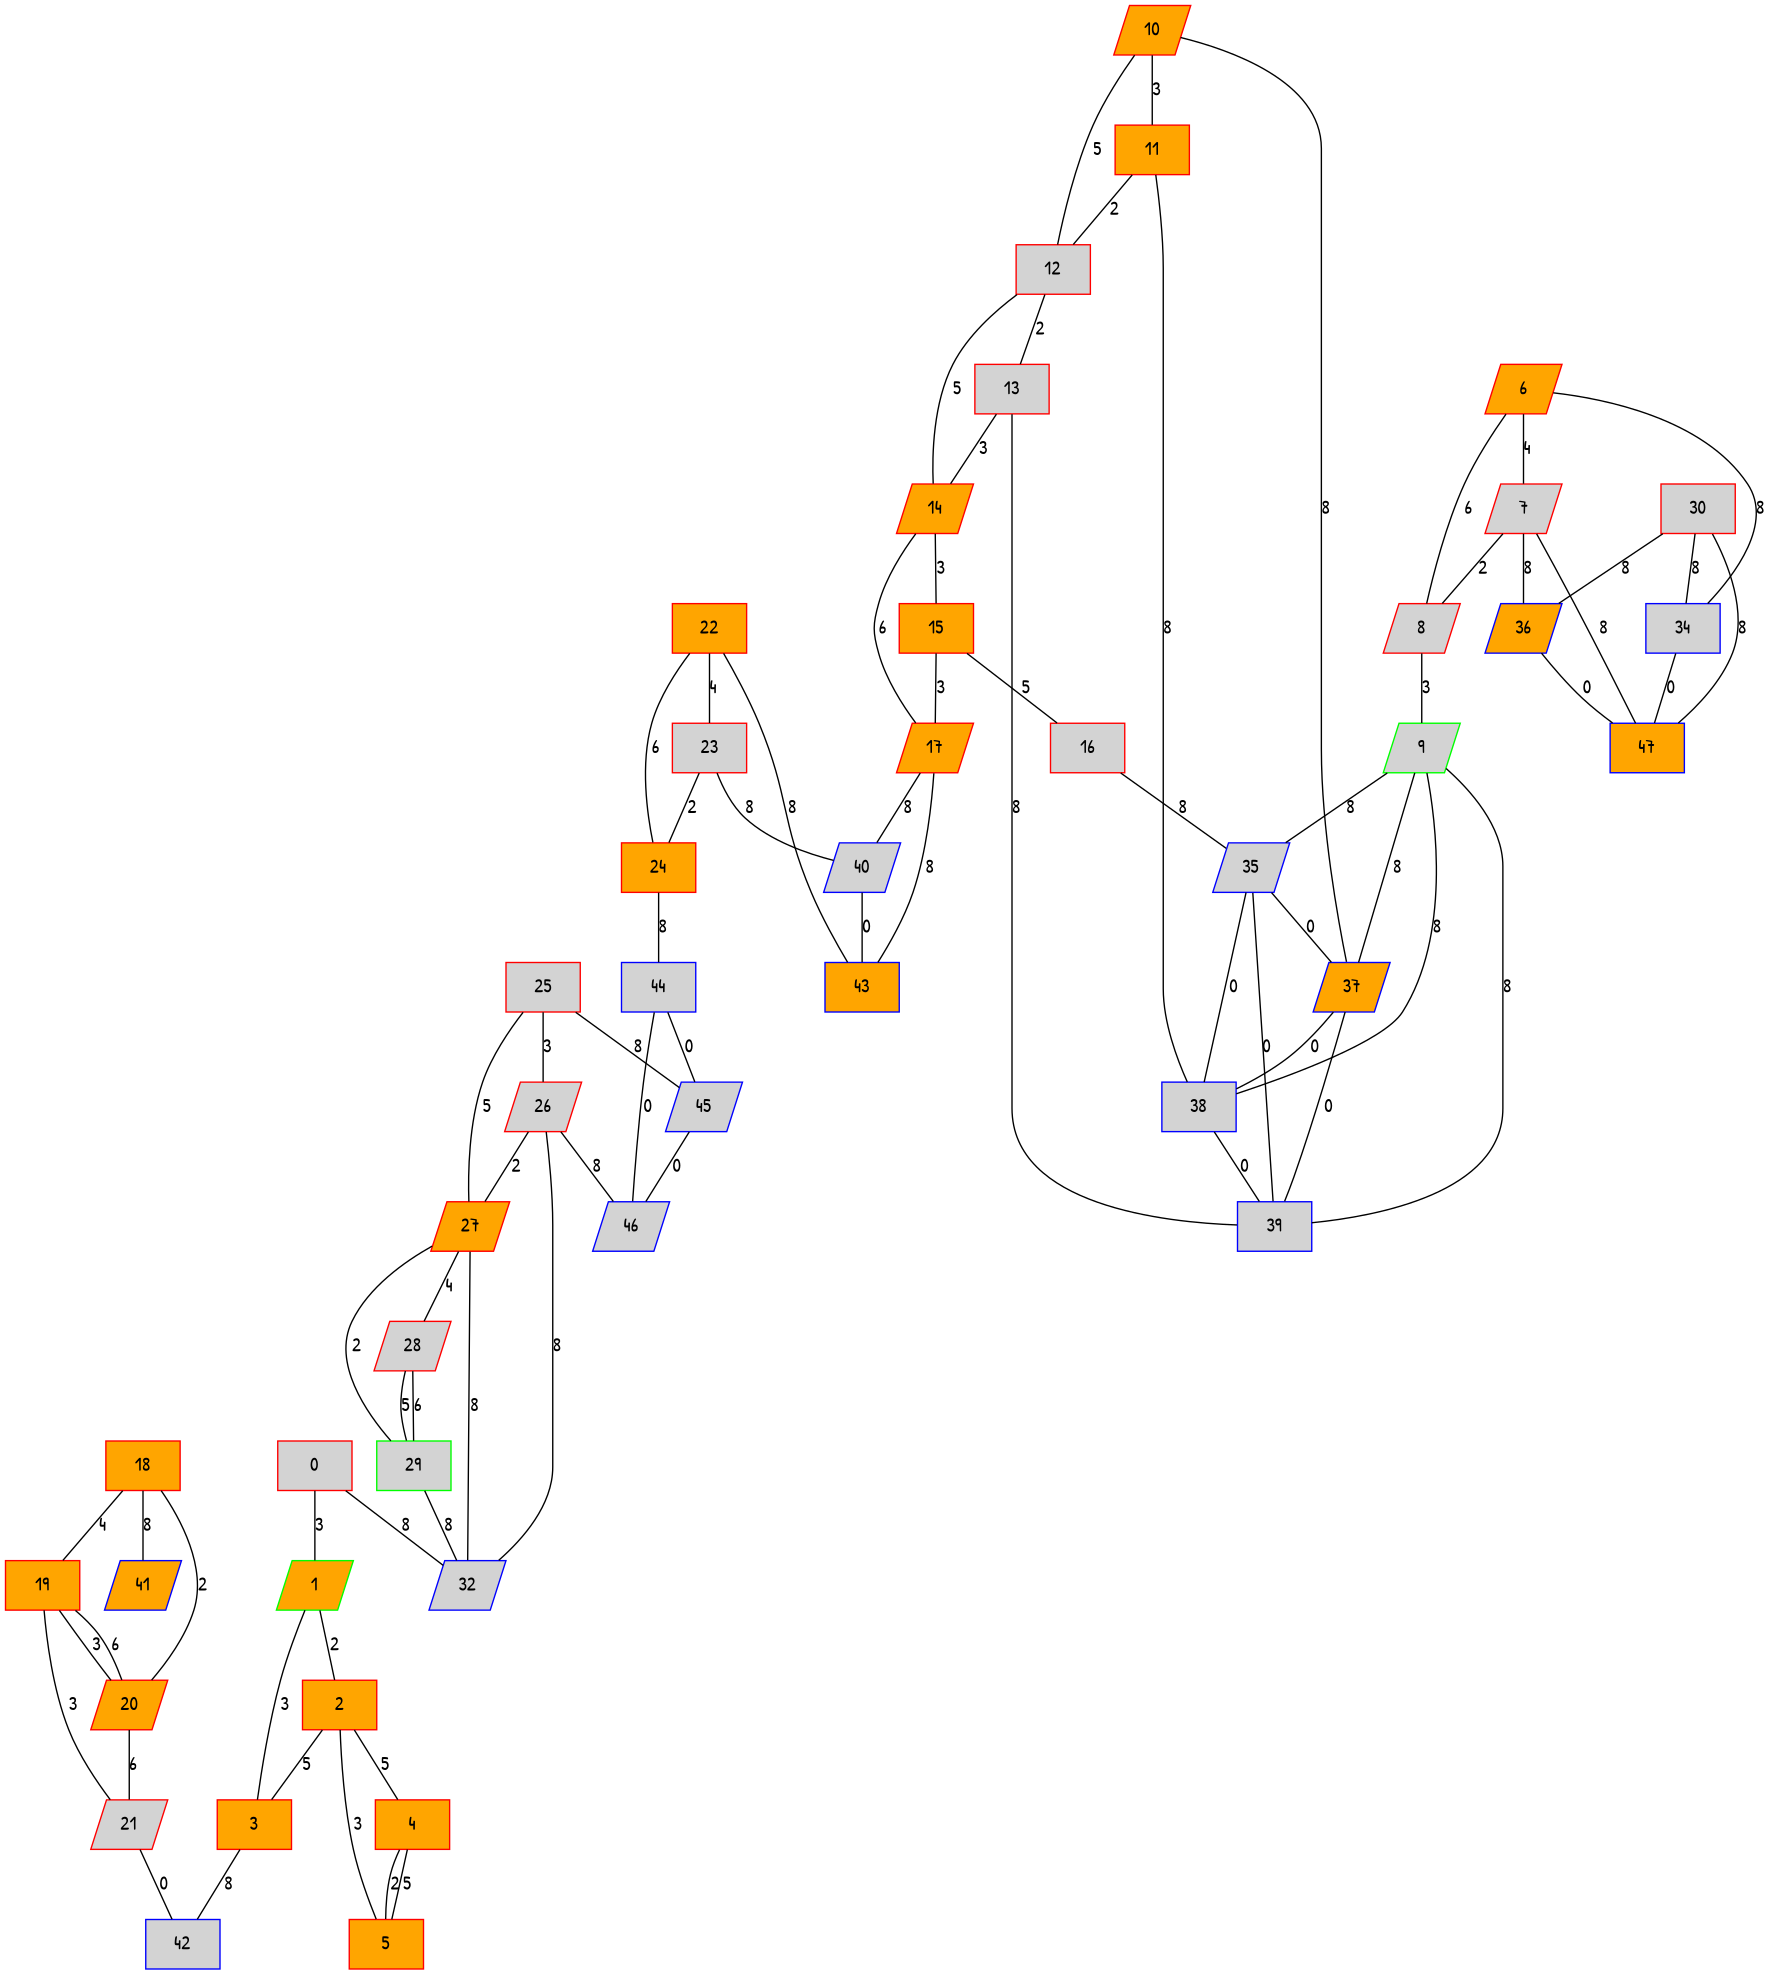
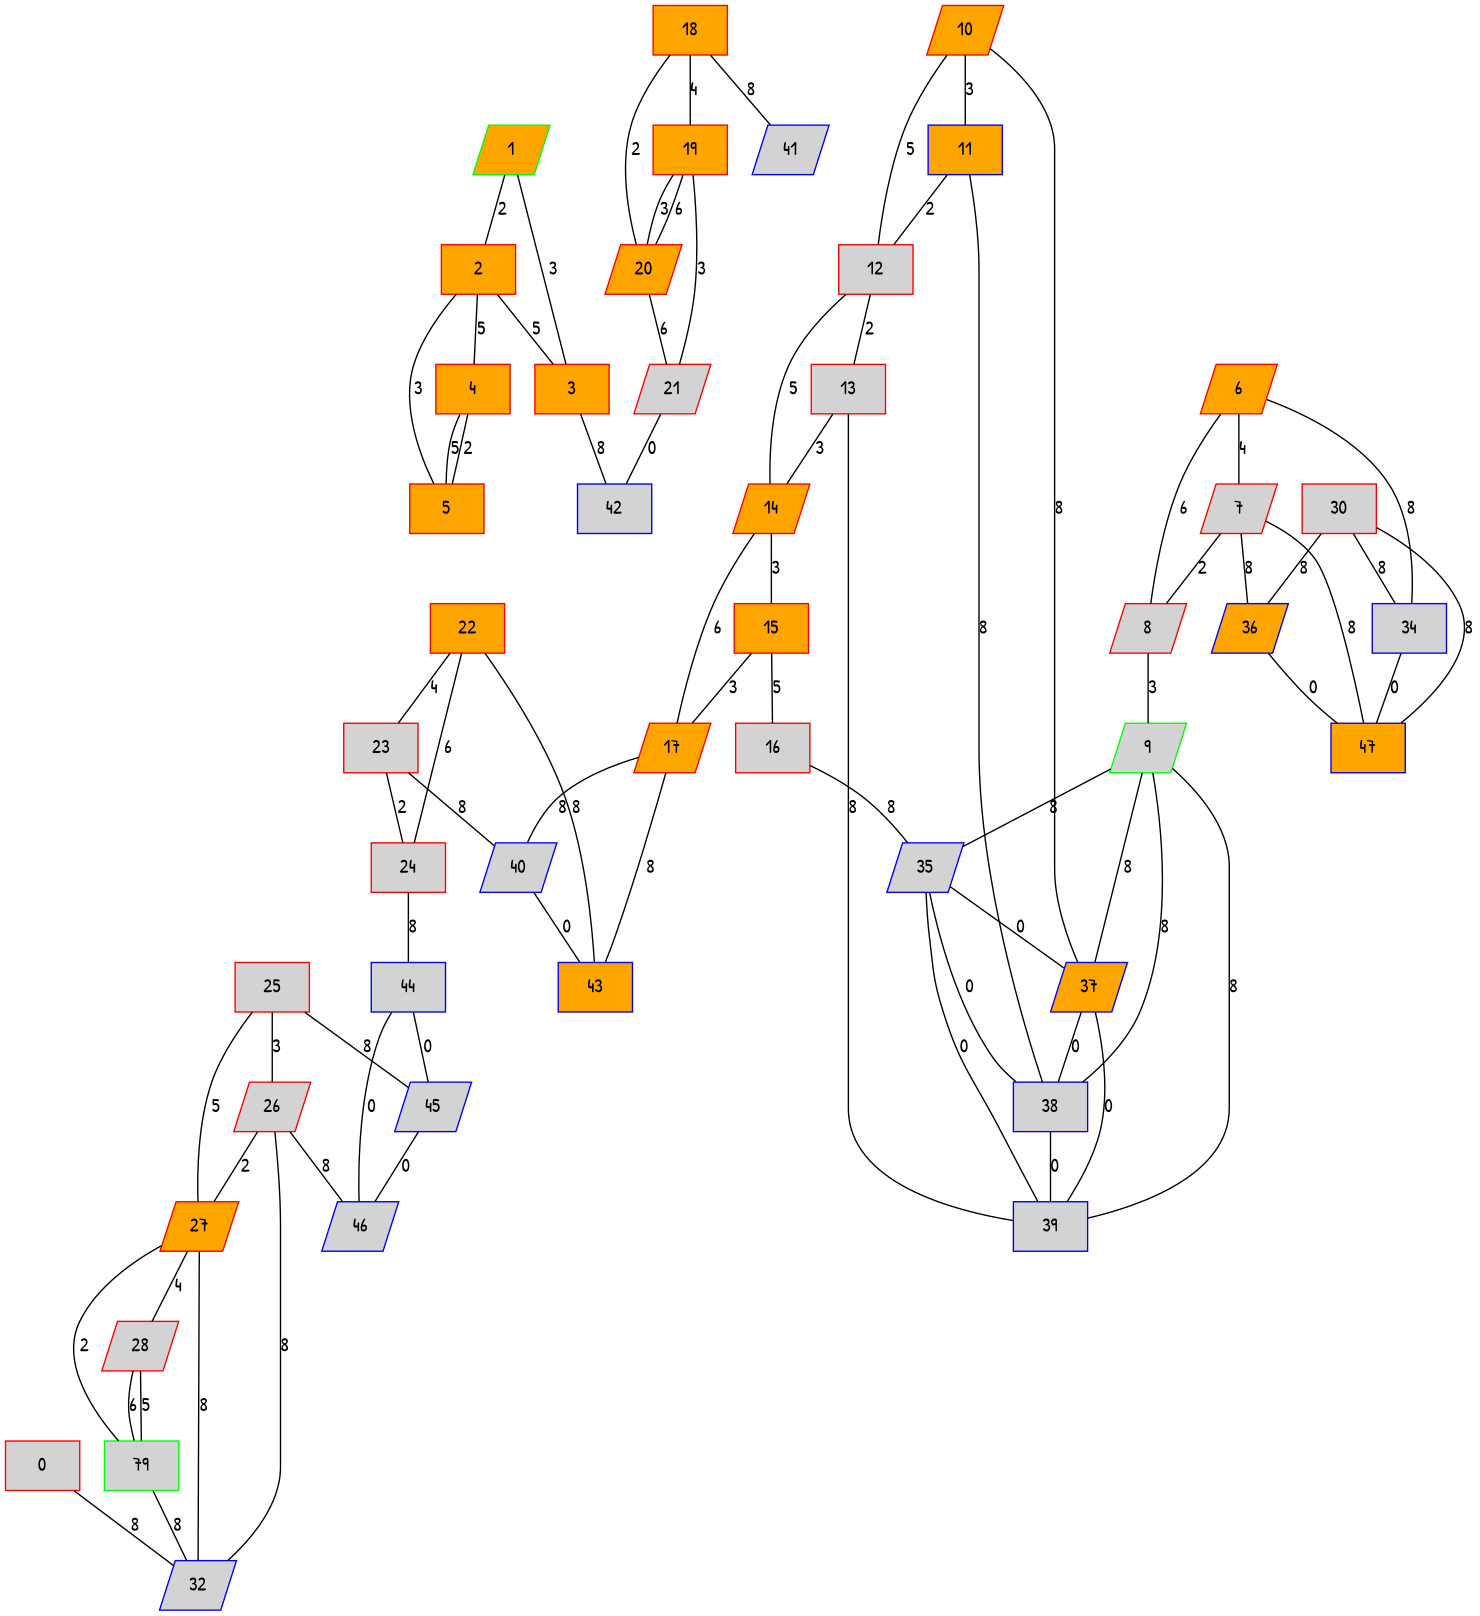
node "11": color red -> blue
node "24": fillcolor orange -> lightgrey
node "29": label "29" -> "79"
edge "0" -- "1": removed, label "3"
node "41": fillcolor orange -> lightgrey
